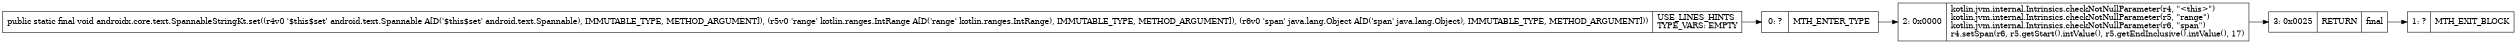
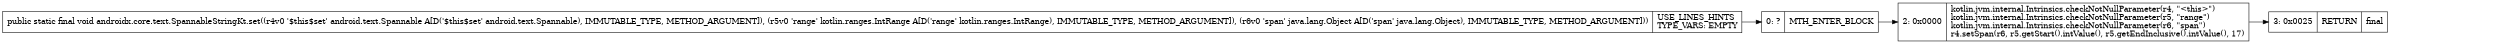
node "0: ?": text "MTH_ENTER_TYPE" -> "MTH_ENTER_BLOCK"
node "1: ?": removed
